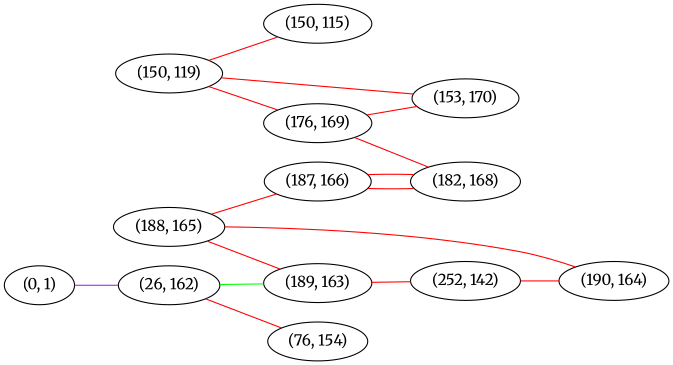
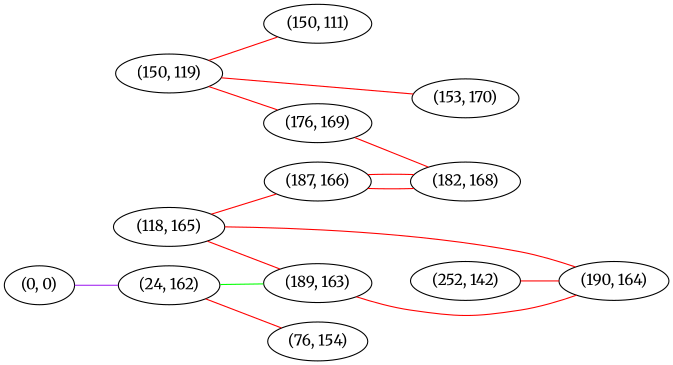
node "(150, 115)": label "(150, 115)" -> "(150, 111)"
edge "(153, 170)" -- "(176, 169)": removed
node "(188, 165)": label "(188, 165)" -> "(118, 165)"
edge "(252, 142)" -- "(189, 163)": now "(190, 164)" -- "(189, 163)"
node "(0, 1)": label "(0, 1)" -> "(0, 0)"
node "(26, 162)": label "(26, 162)" -> "(24, 162)"
